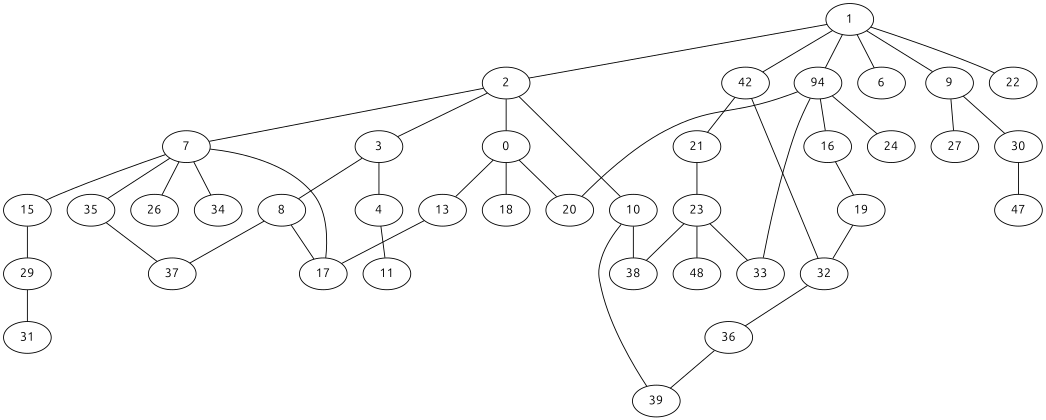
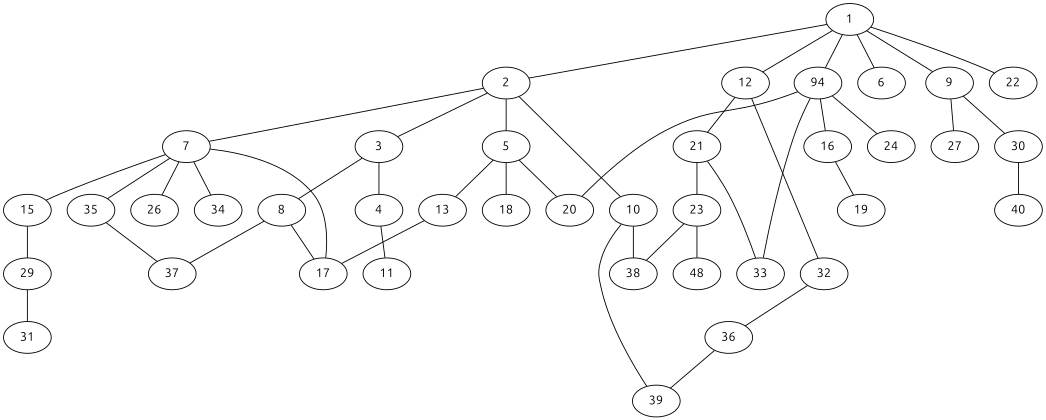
node "42": label "42" -> "12"
node "0": label "0" -> "5"
node "47": label "47" -> "40"
edge "23" -- "33": now "21" -- "33"
edge "19" -- "32": removed
